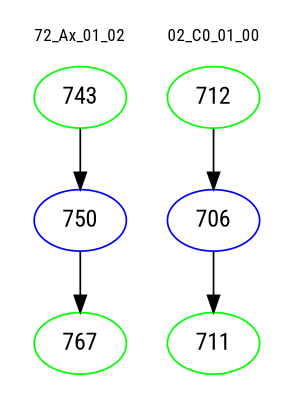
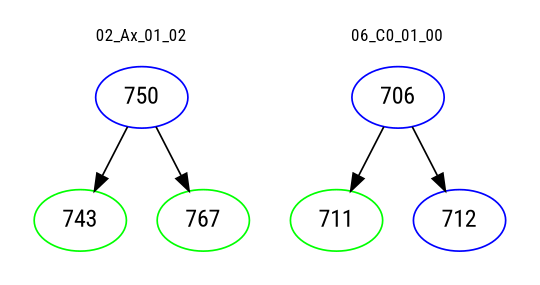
cluster "72_Ax_01_02": label "72_Ax_01_02" -> "02_Ax_01_02"
cluster "02_C0_01_00": label "02_C0_01_00" -> "06_C0_01_00"
node "712": color green -> blue
edge "743" -> "750": reversed
edge "712" -> "706": reversed
